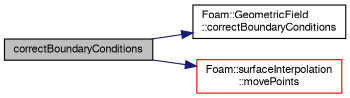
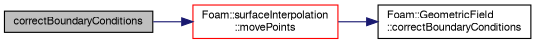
edge "correctBoundaryConditions" -> "Foam::GeometricField ::correctBoundaryConditions": now "Foam::surfaceInterpolation ::movePoints" -> "Foam::GeometricField ::correctBoundaryConditions"
